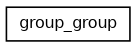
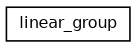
node "group_group": label "group_group" -> "linear_group"
